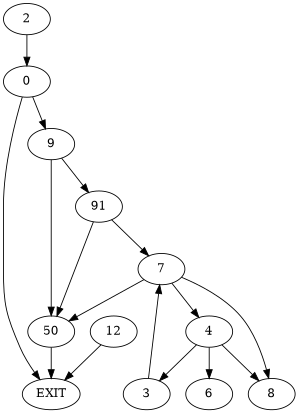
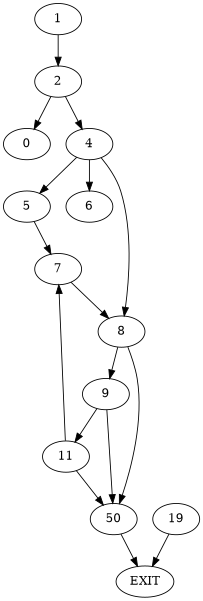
node "1": added
edge "0" -> "9": now "8" -> "9"
node "91": label "91" -> "11"
edge "0" -> "EXIT": removed
edge "7" -> "4": now "2" -> "4"
edge "7" -> "50": now "8" -> "50"
node "12": label "12" -> "19"
node "3": label "3" -> "5"
